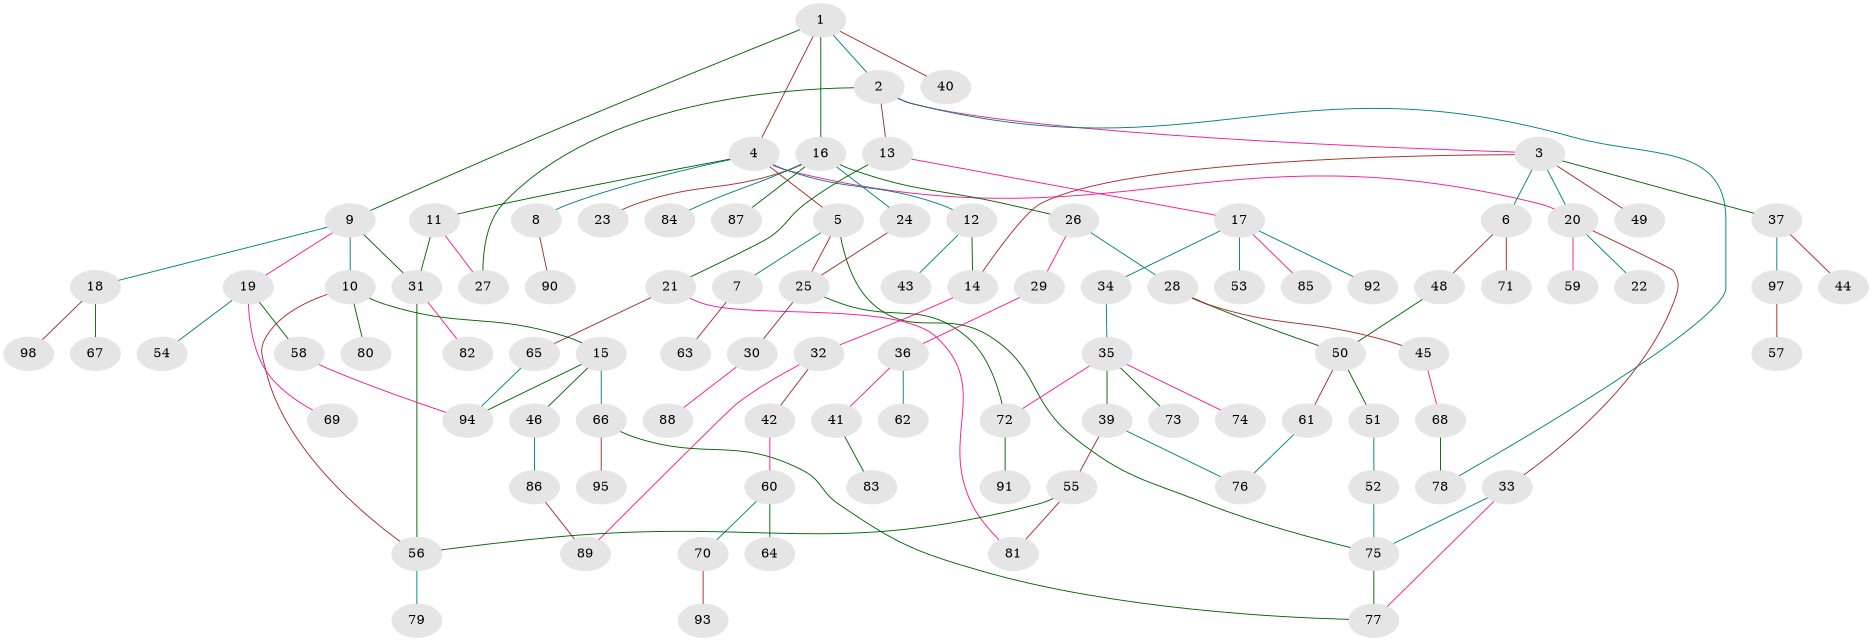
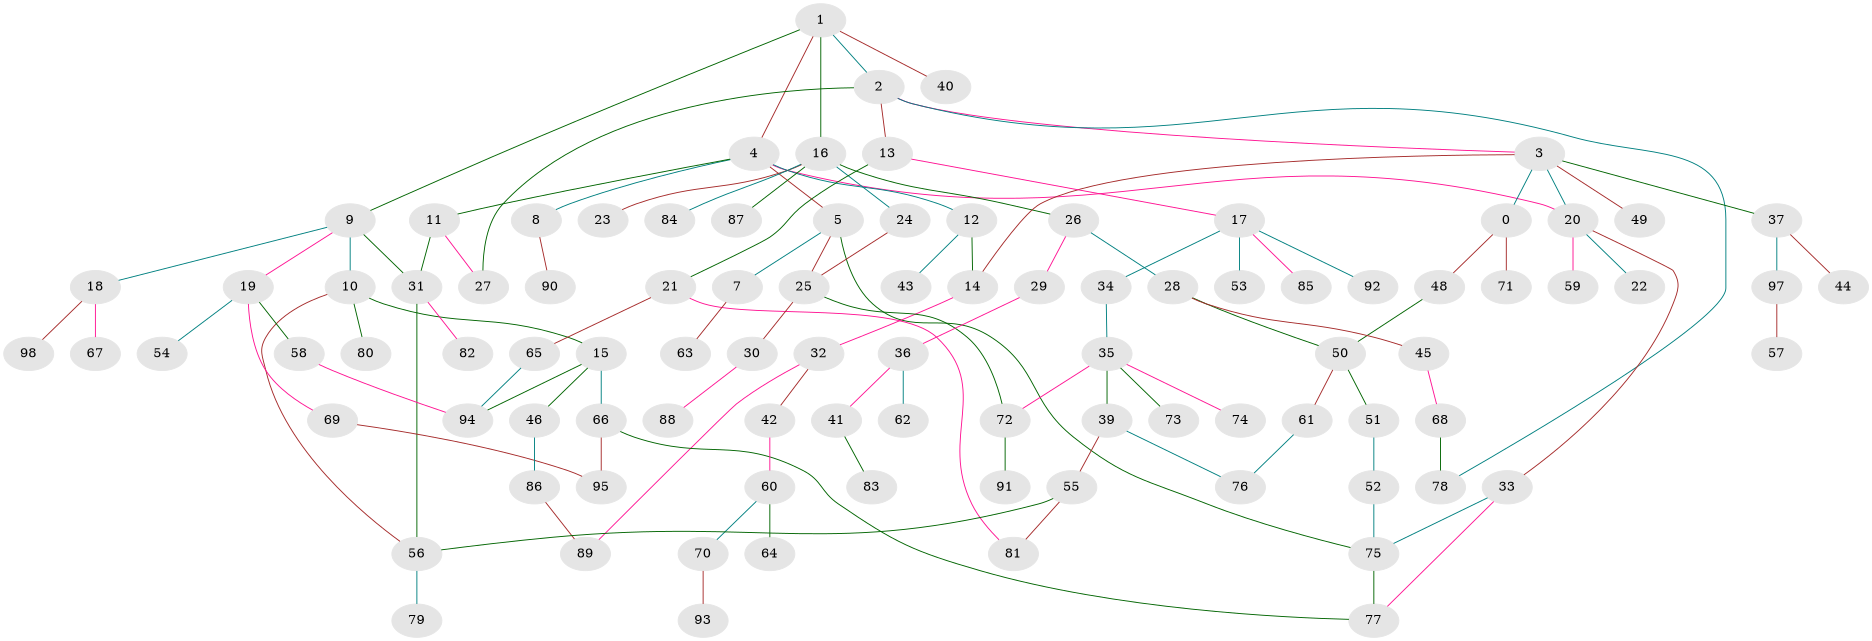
node "6": label "6" -> "0"
edge "18" -- "67": color darkgreen -> deeppink
edge "69" -- "95": added
